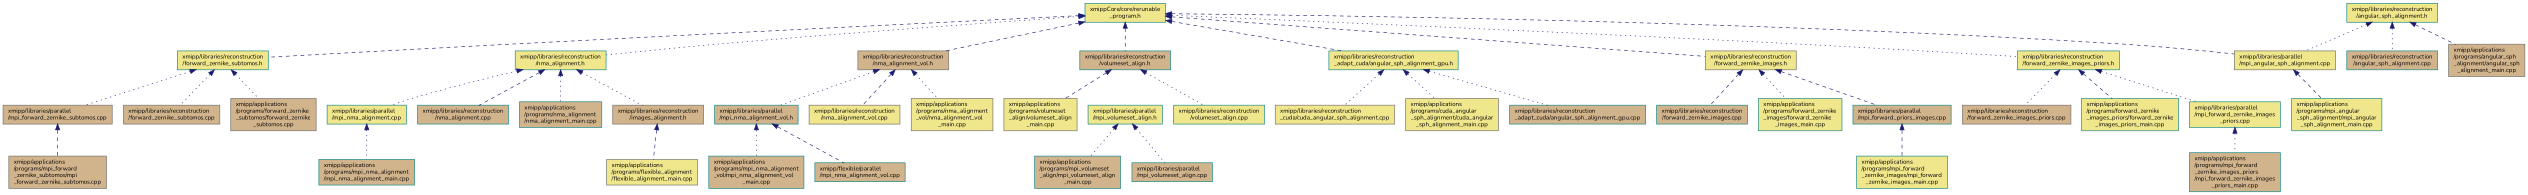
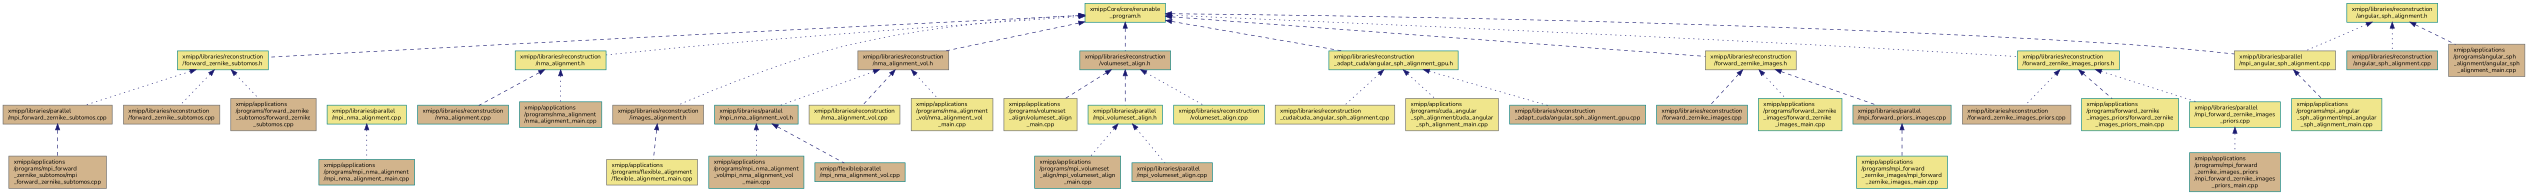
edge "xmipp/libraries/parallel /mpi_nma_alignment.cpp" -> "xmipp/libraries/reconstruction /nma_alignment.h": removed
edge "xmipp/libraries/reconstruction /images_alignment.h" -> "xmipp/libraries/reconstruction /nma_alignment.h": now "xmipp/libraries/reconstruction /images_alignment.h" -> "xmippCore/core/rerunable _program.h"
edge "xmipp/libraries/parallel /mpi_volumeset_align.h" -> "xmipp/libraries/reconstruction /volumeset_align.h": added
